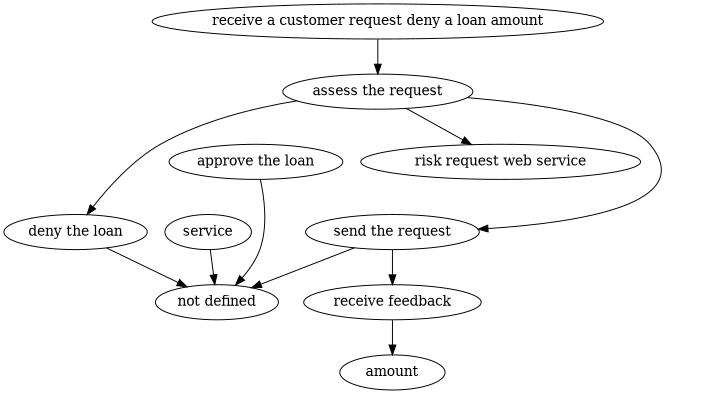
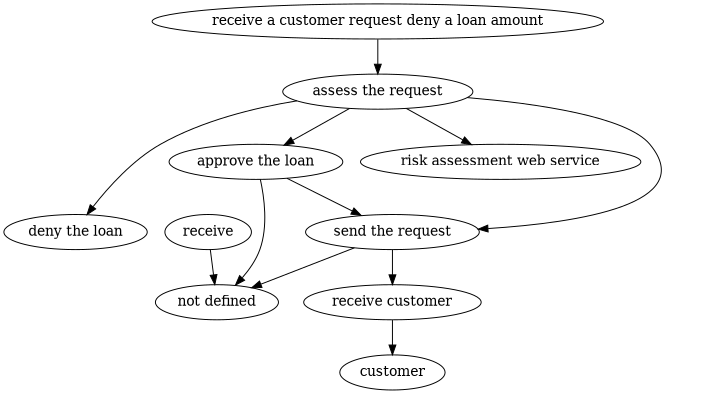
edge "assess the request" -> "approve the loan": added
node "risk request web service": label "risk request web service" -> "risk assessment web service"
edge "approve the loan" -> "send the request": added
node "service": label "service" -> "receive"
edge "deny the loan" -> "not defined": removed
node "receive feedback": label "receive feedback" -> "receive customer"
node "amount": label "amount" -> "customer"
